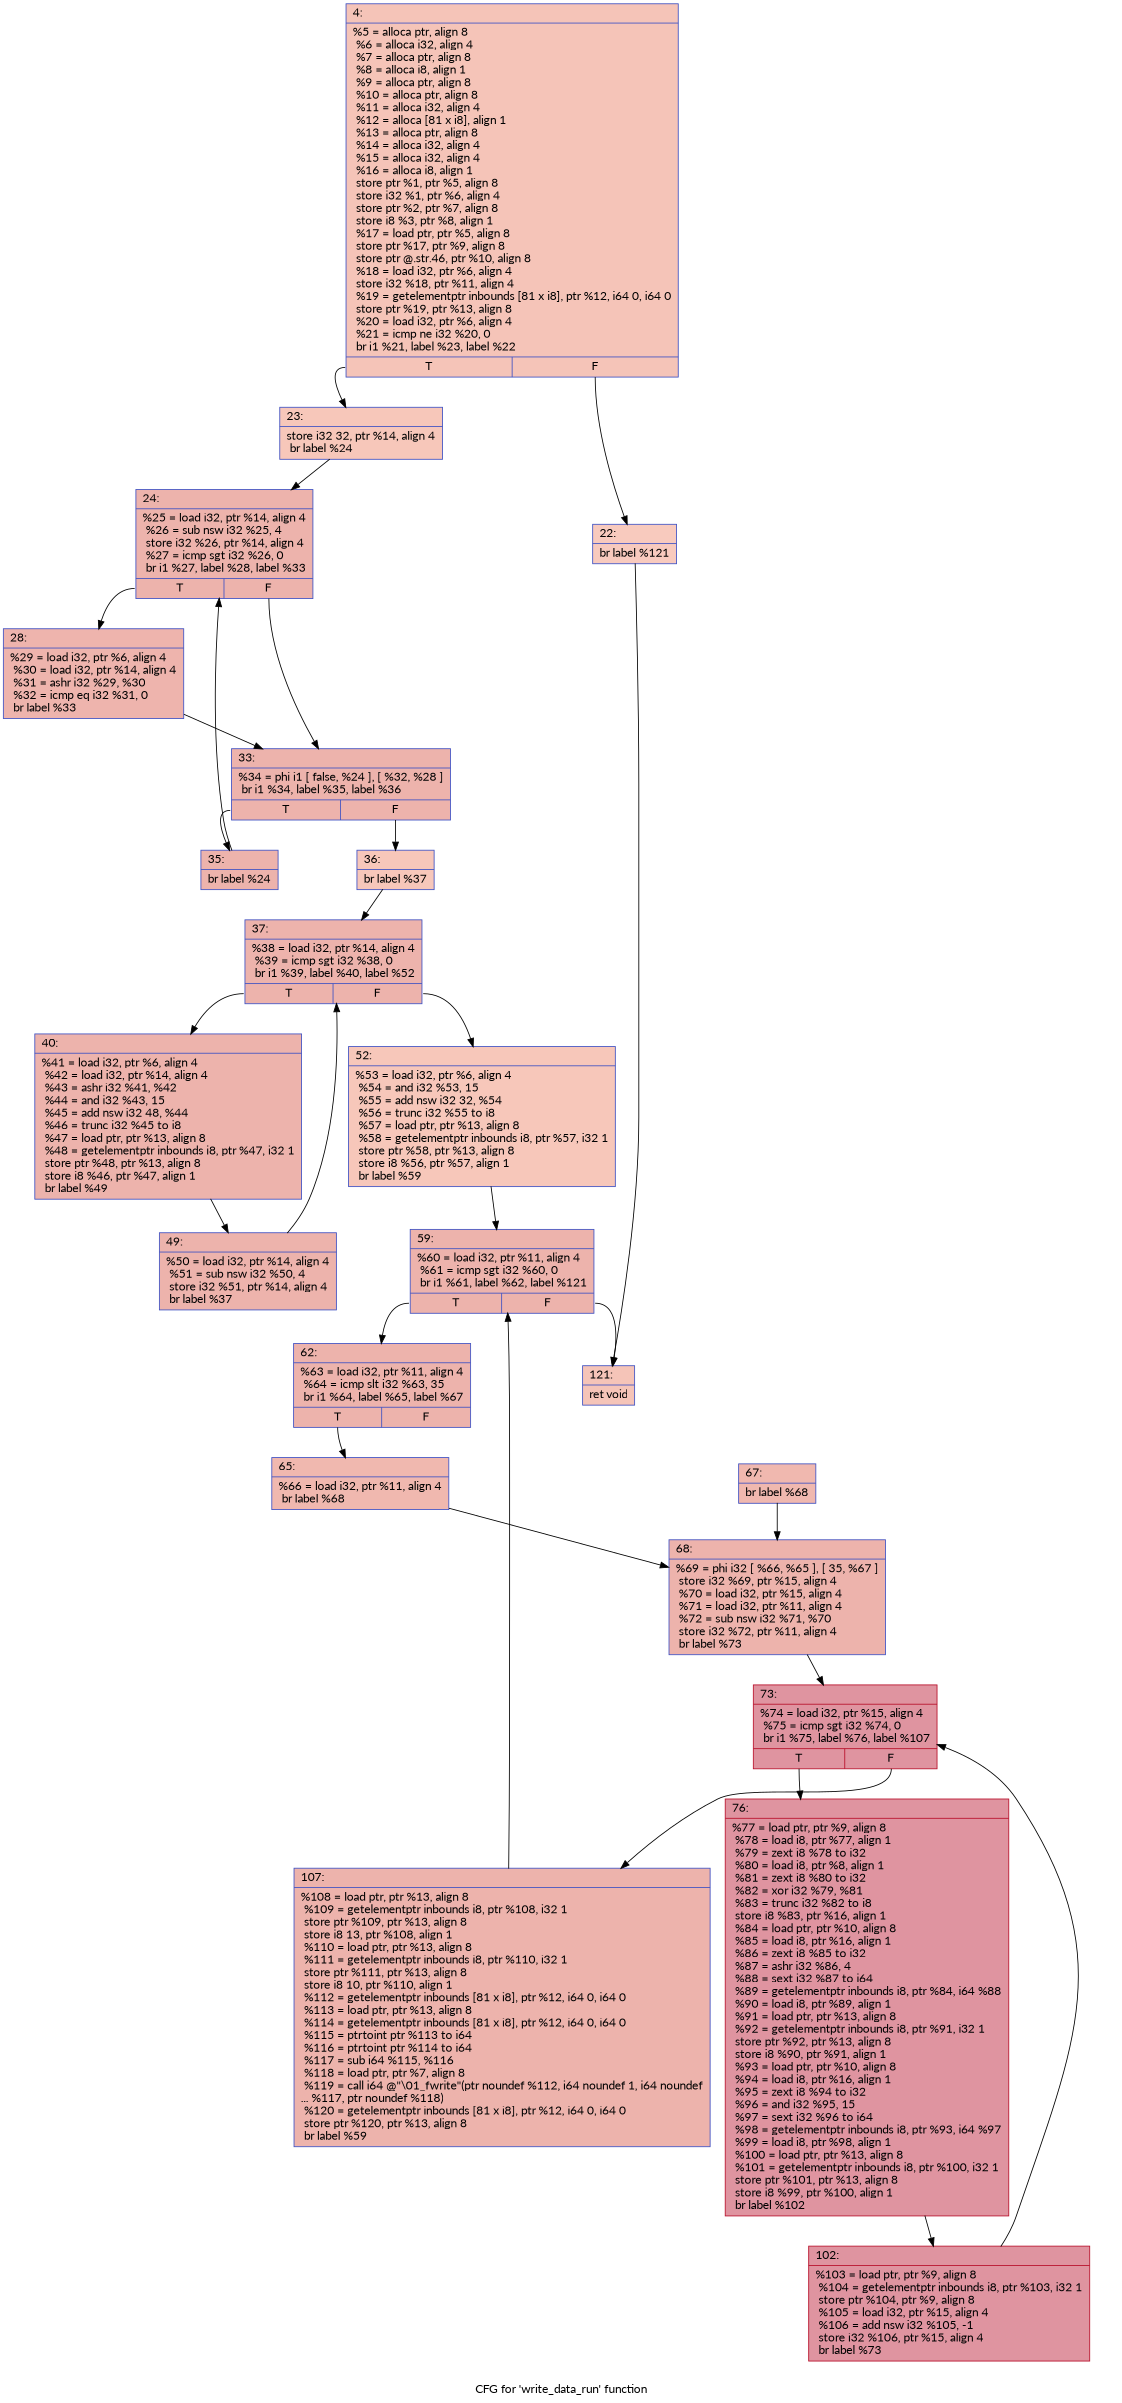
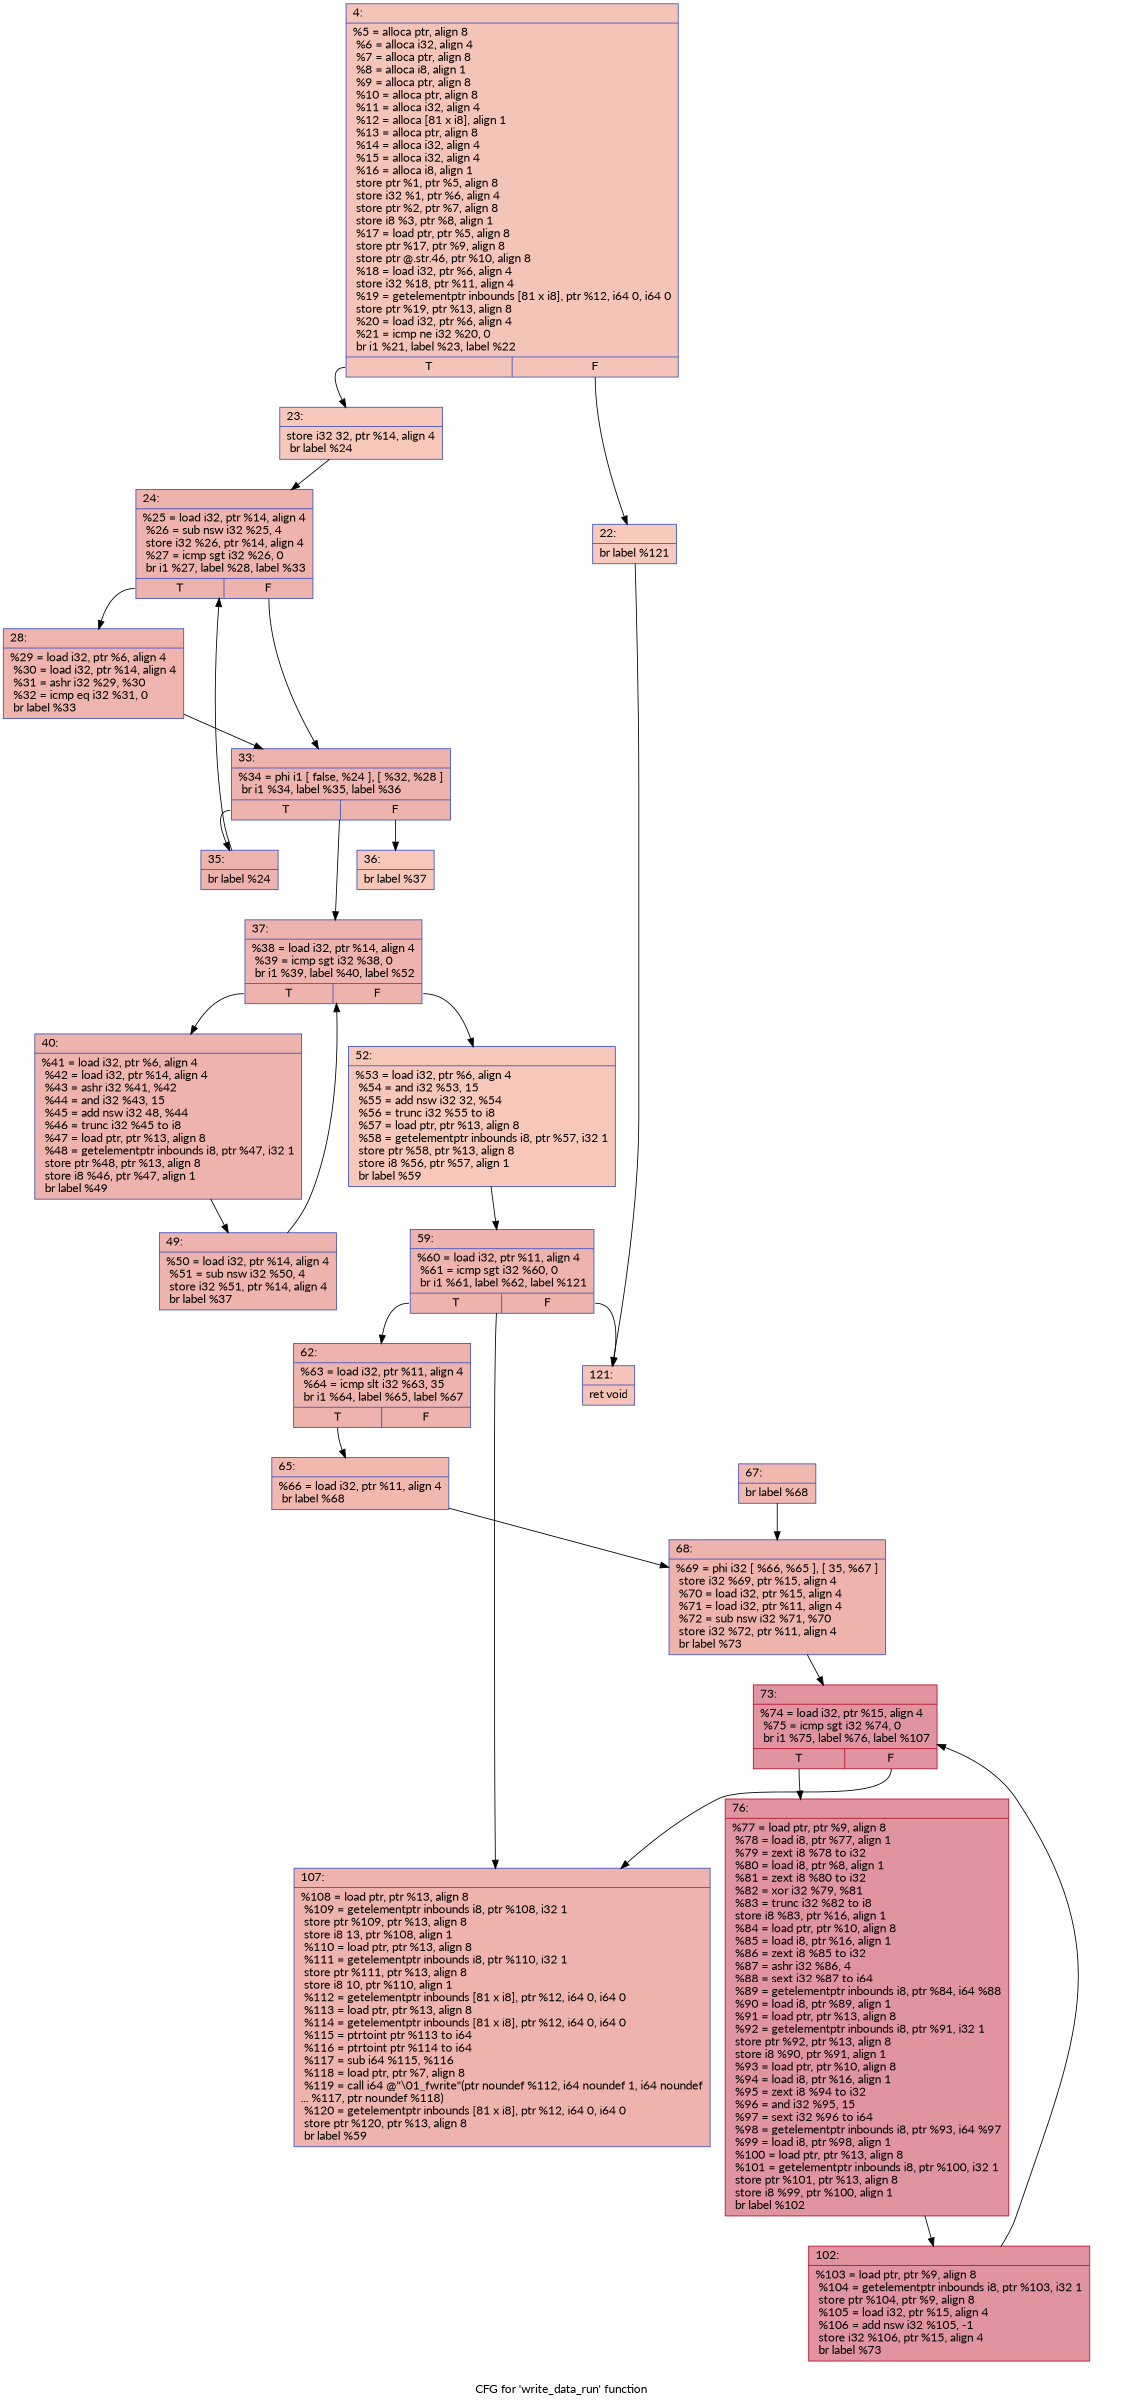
edge "36:" -> "37:": now "33:" -> "37:"
edge "107:" -> "59:": reversed
